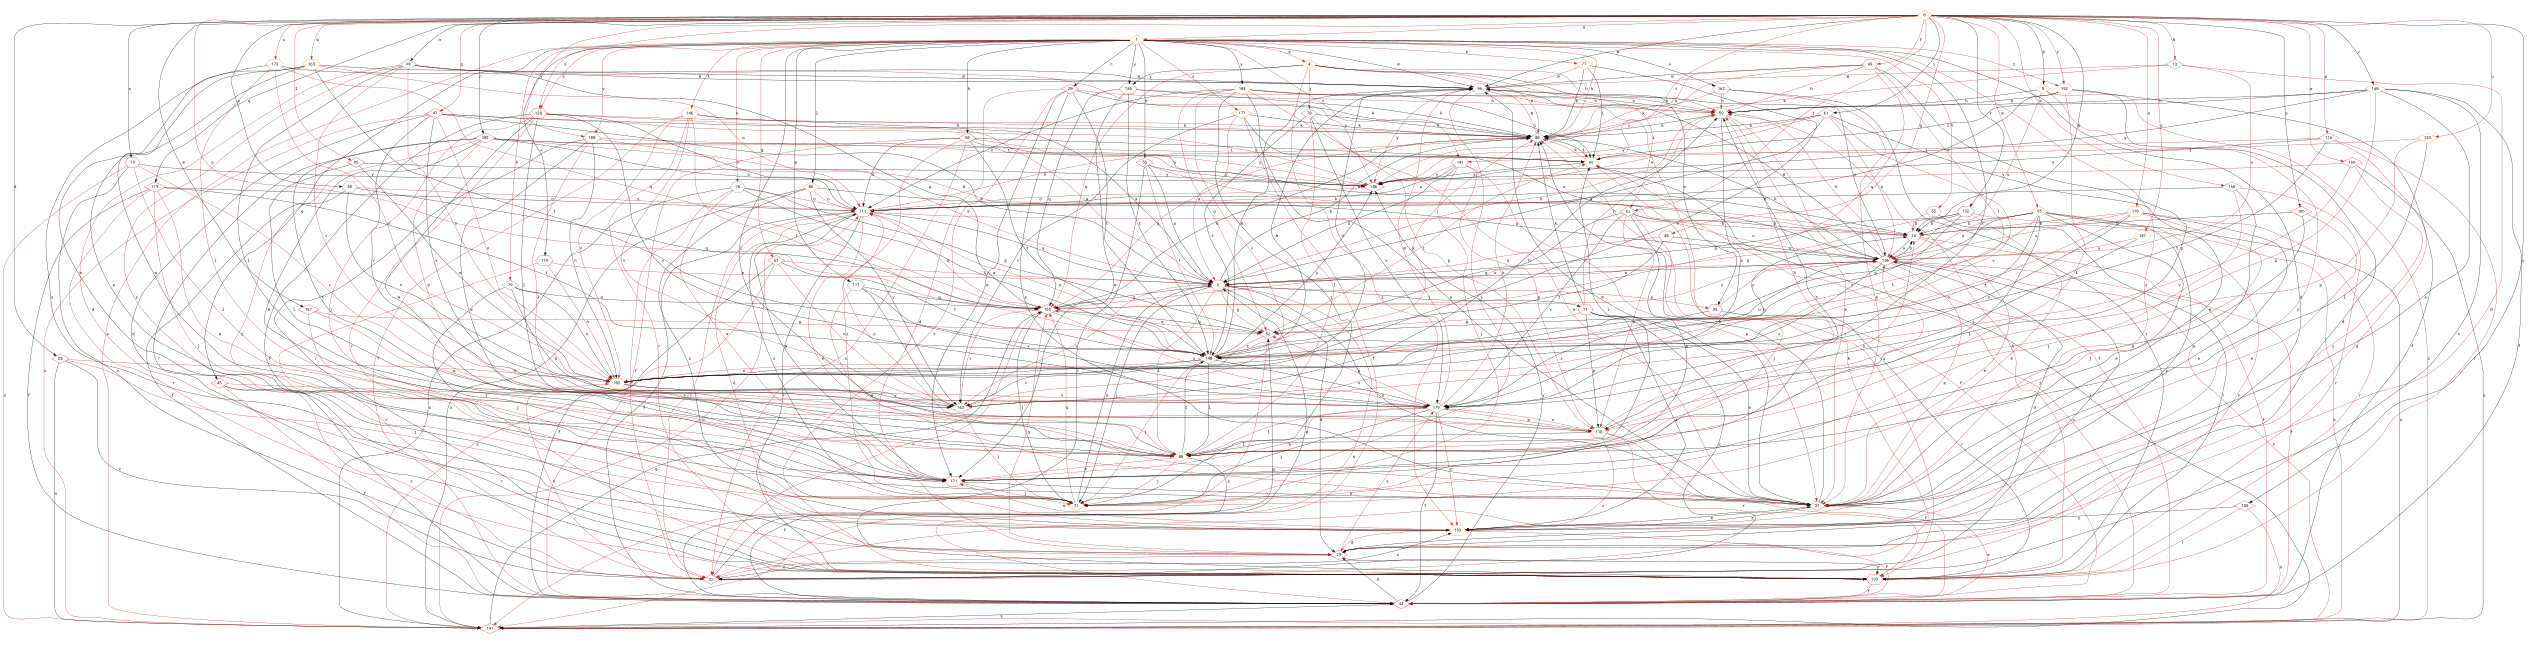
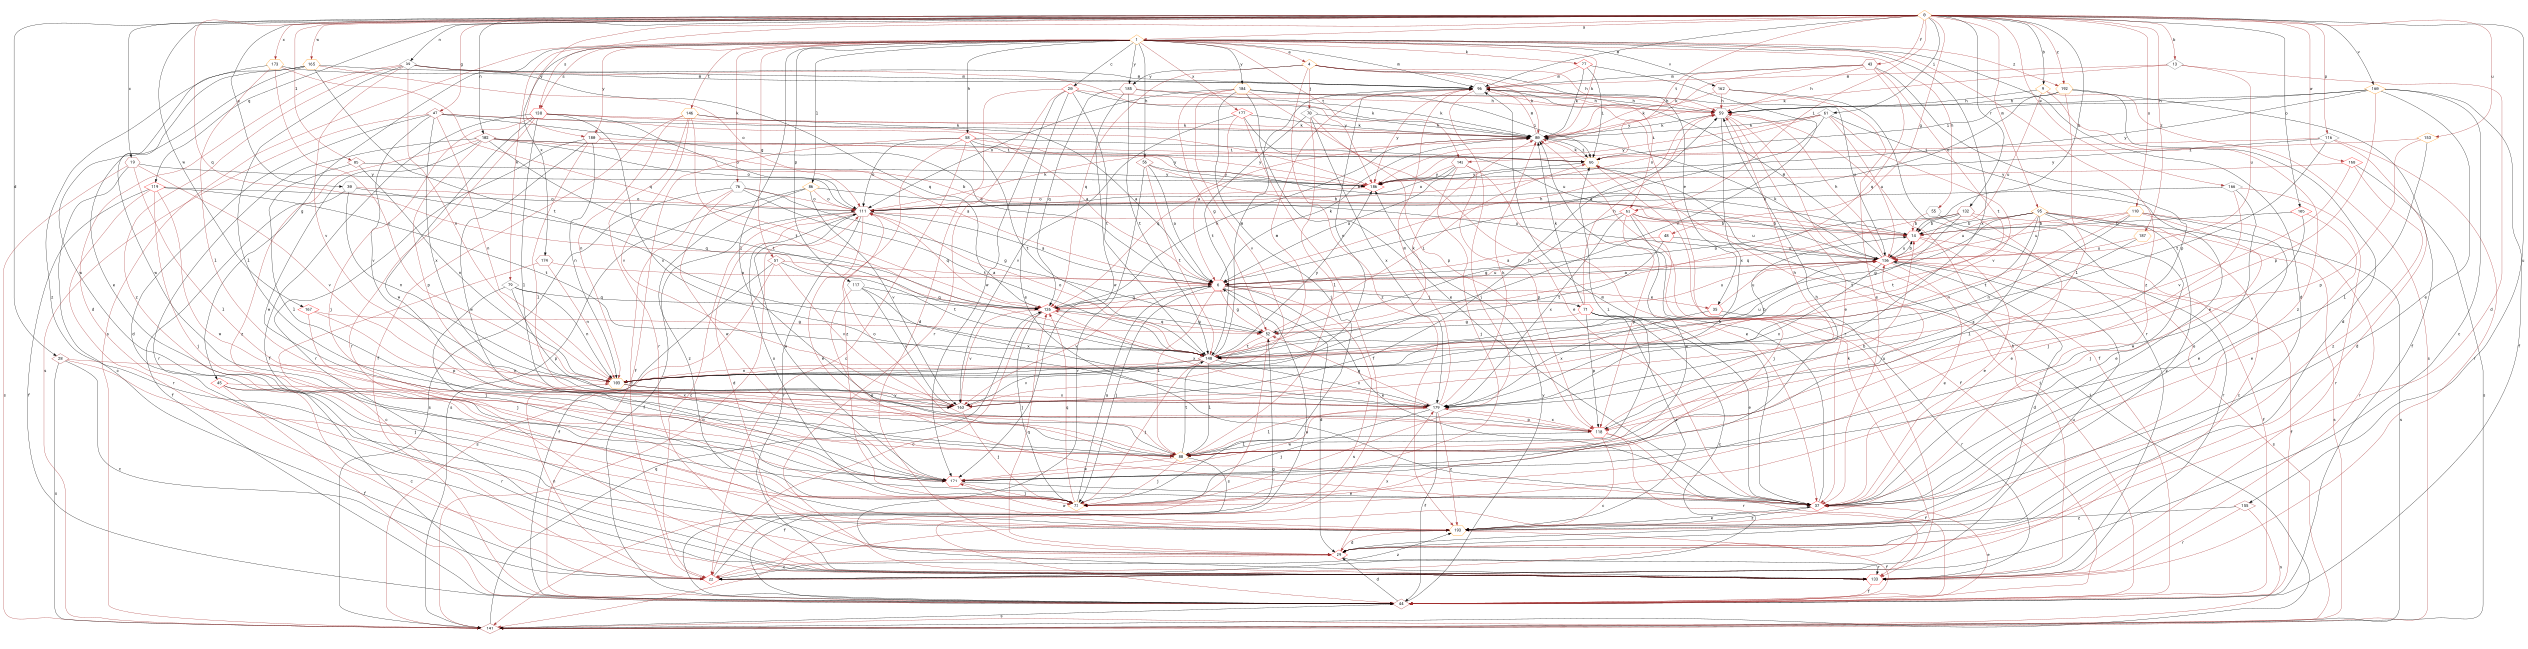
node "77": color darkorange -> red
node "177": color darkorange -> red
edge "103" -> "96": color black -> brown
edge "102" -> "88": now "102" -> "148"
